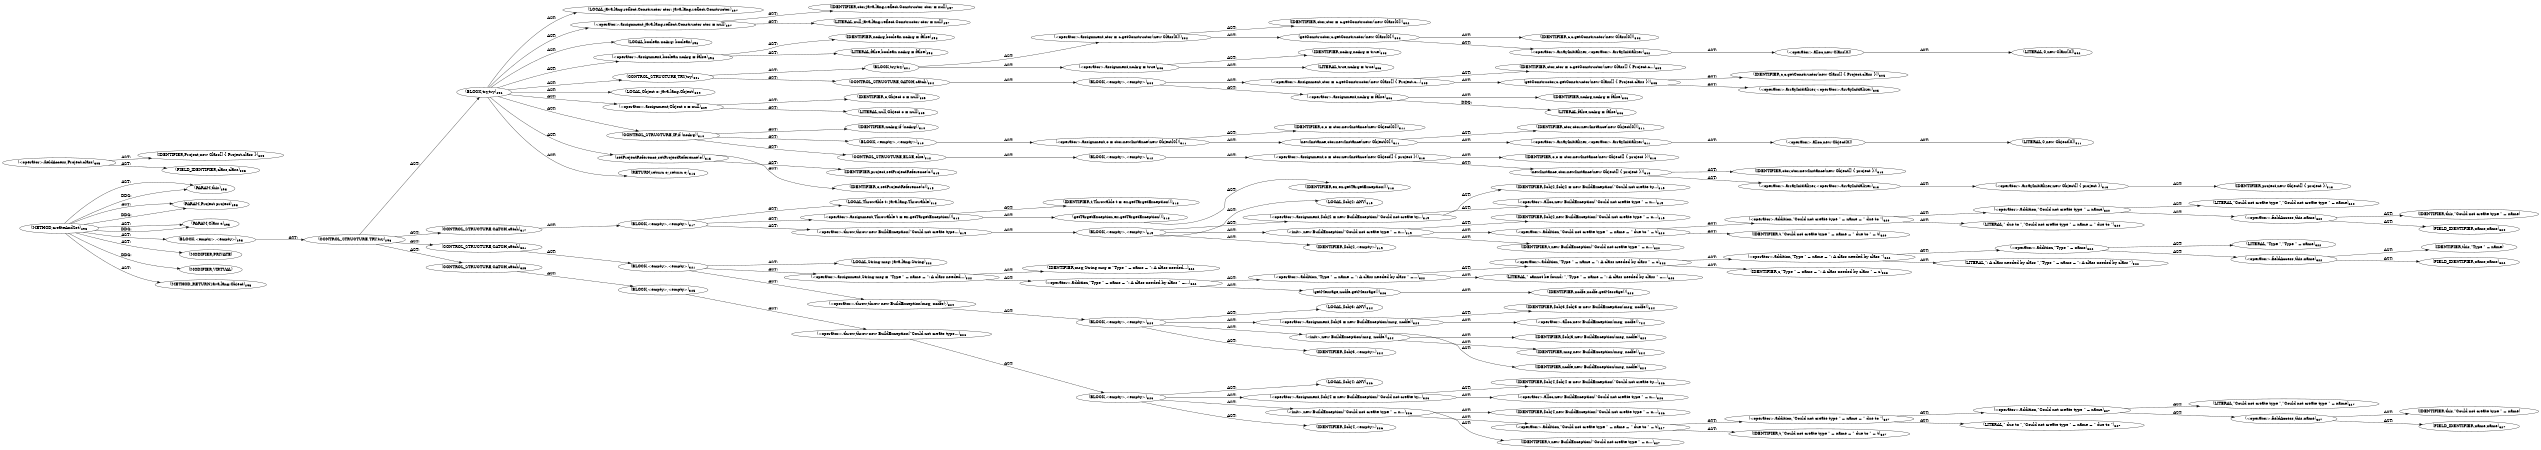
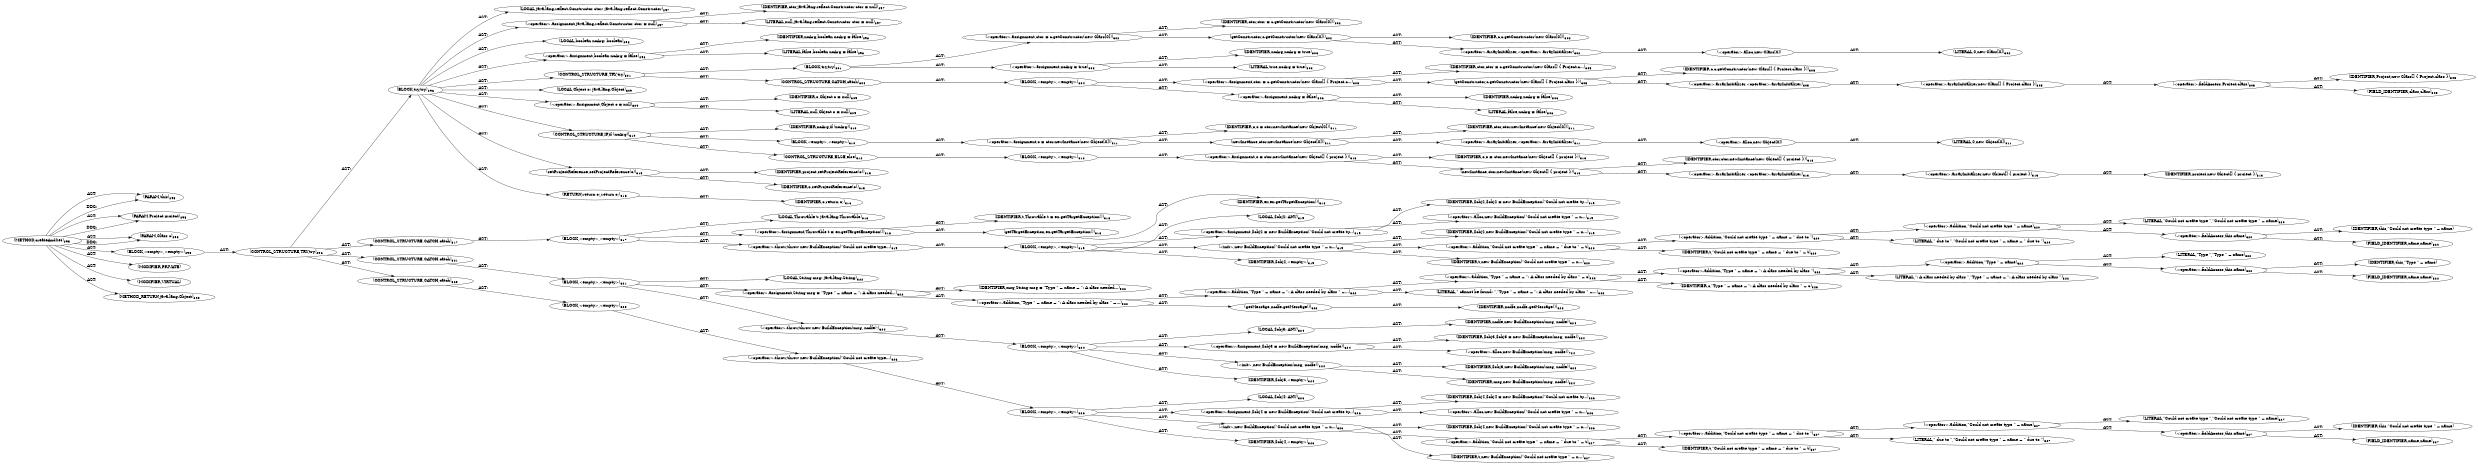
node "(<operator>.arrayInitializer,new Class[] { Project.class })": added
edge "(<operator>.assignment,noArg = false)" -> "(LITERAL,false,noArg = false)": label "DDG: " -> "AST: "
node "(IDENTIFIER,o,return o;)": added
edge "(METHOD,createAndSet)" -> "(MODIFIER,VIRTUAL)": label "DDG: " -> "AST: "
edge "(<init>,new BuildException(msg, ncdfe))" -> "(IDENTIFIER,ncdfe,new BuildException(msg, ncdfe))": now "(LOCAL,$obj3: ANY)" -> "(IDENTIFIER,ncdfe,new BuildException(msg, ncdfe))"
